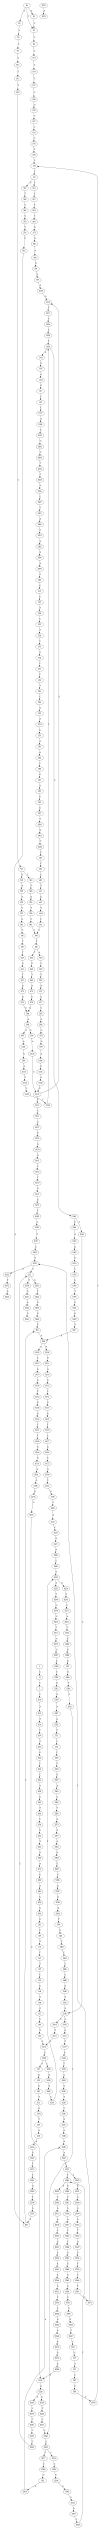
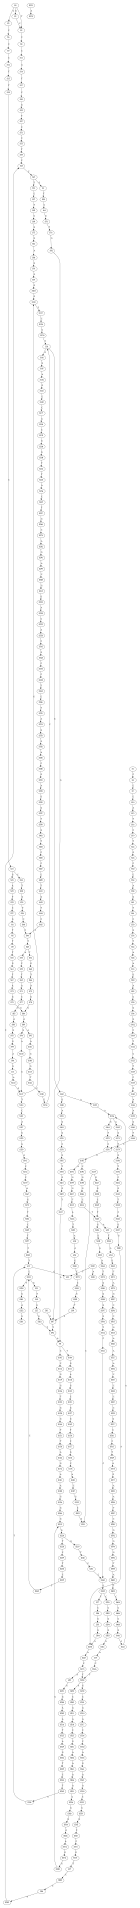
edge "S222" -> "S232": reversed
edge "S211" -> "S219": reversed
edge "S298" -> "S307": now "S298" -> "S87"
